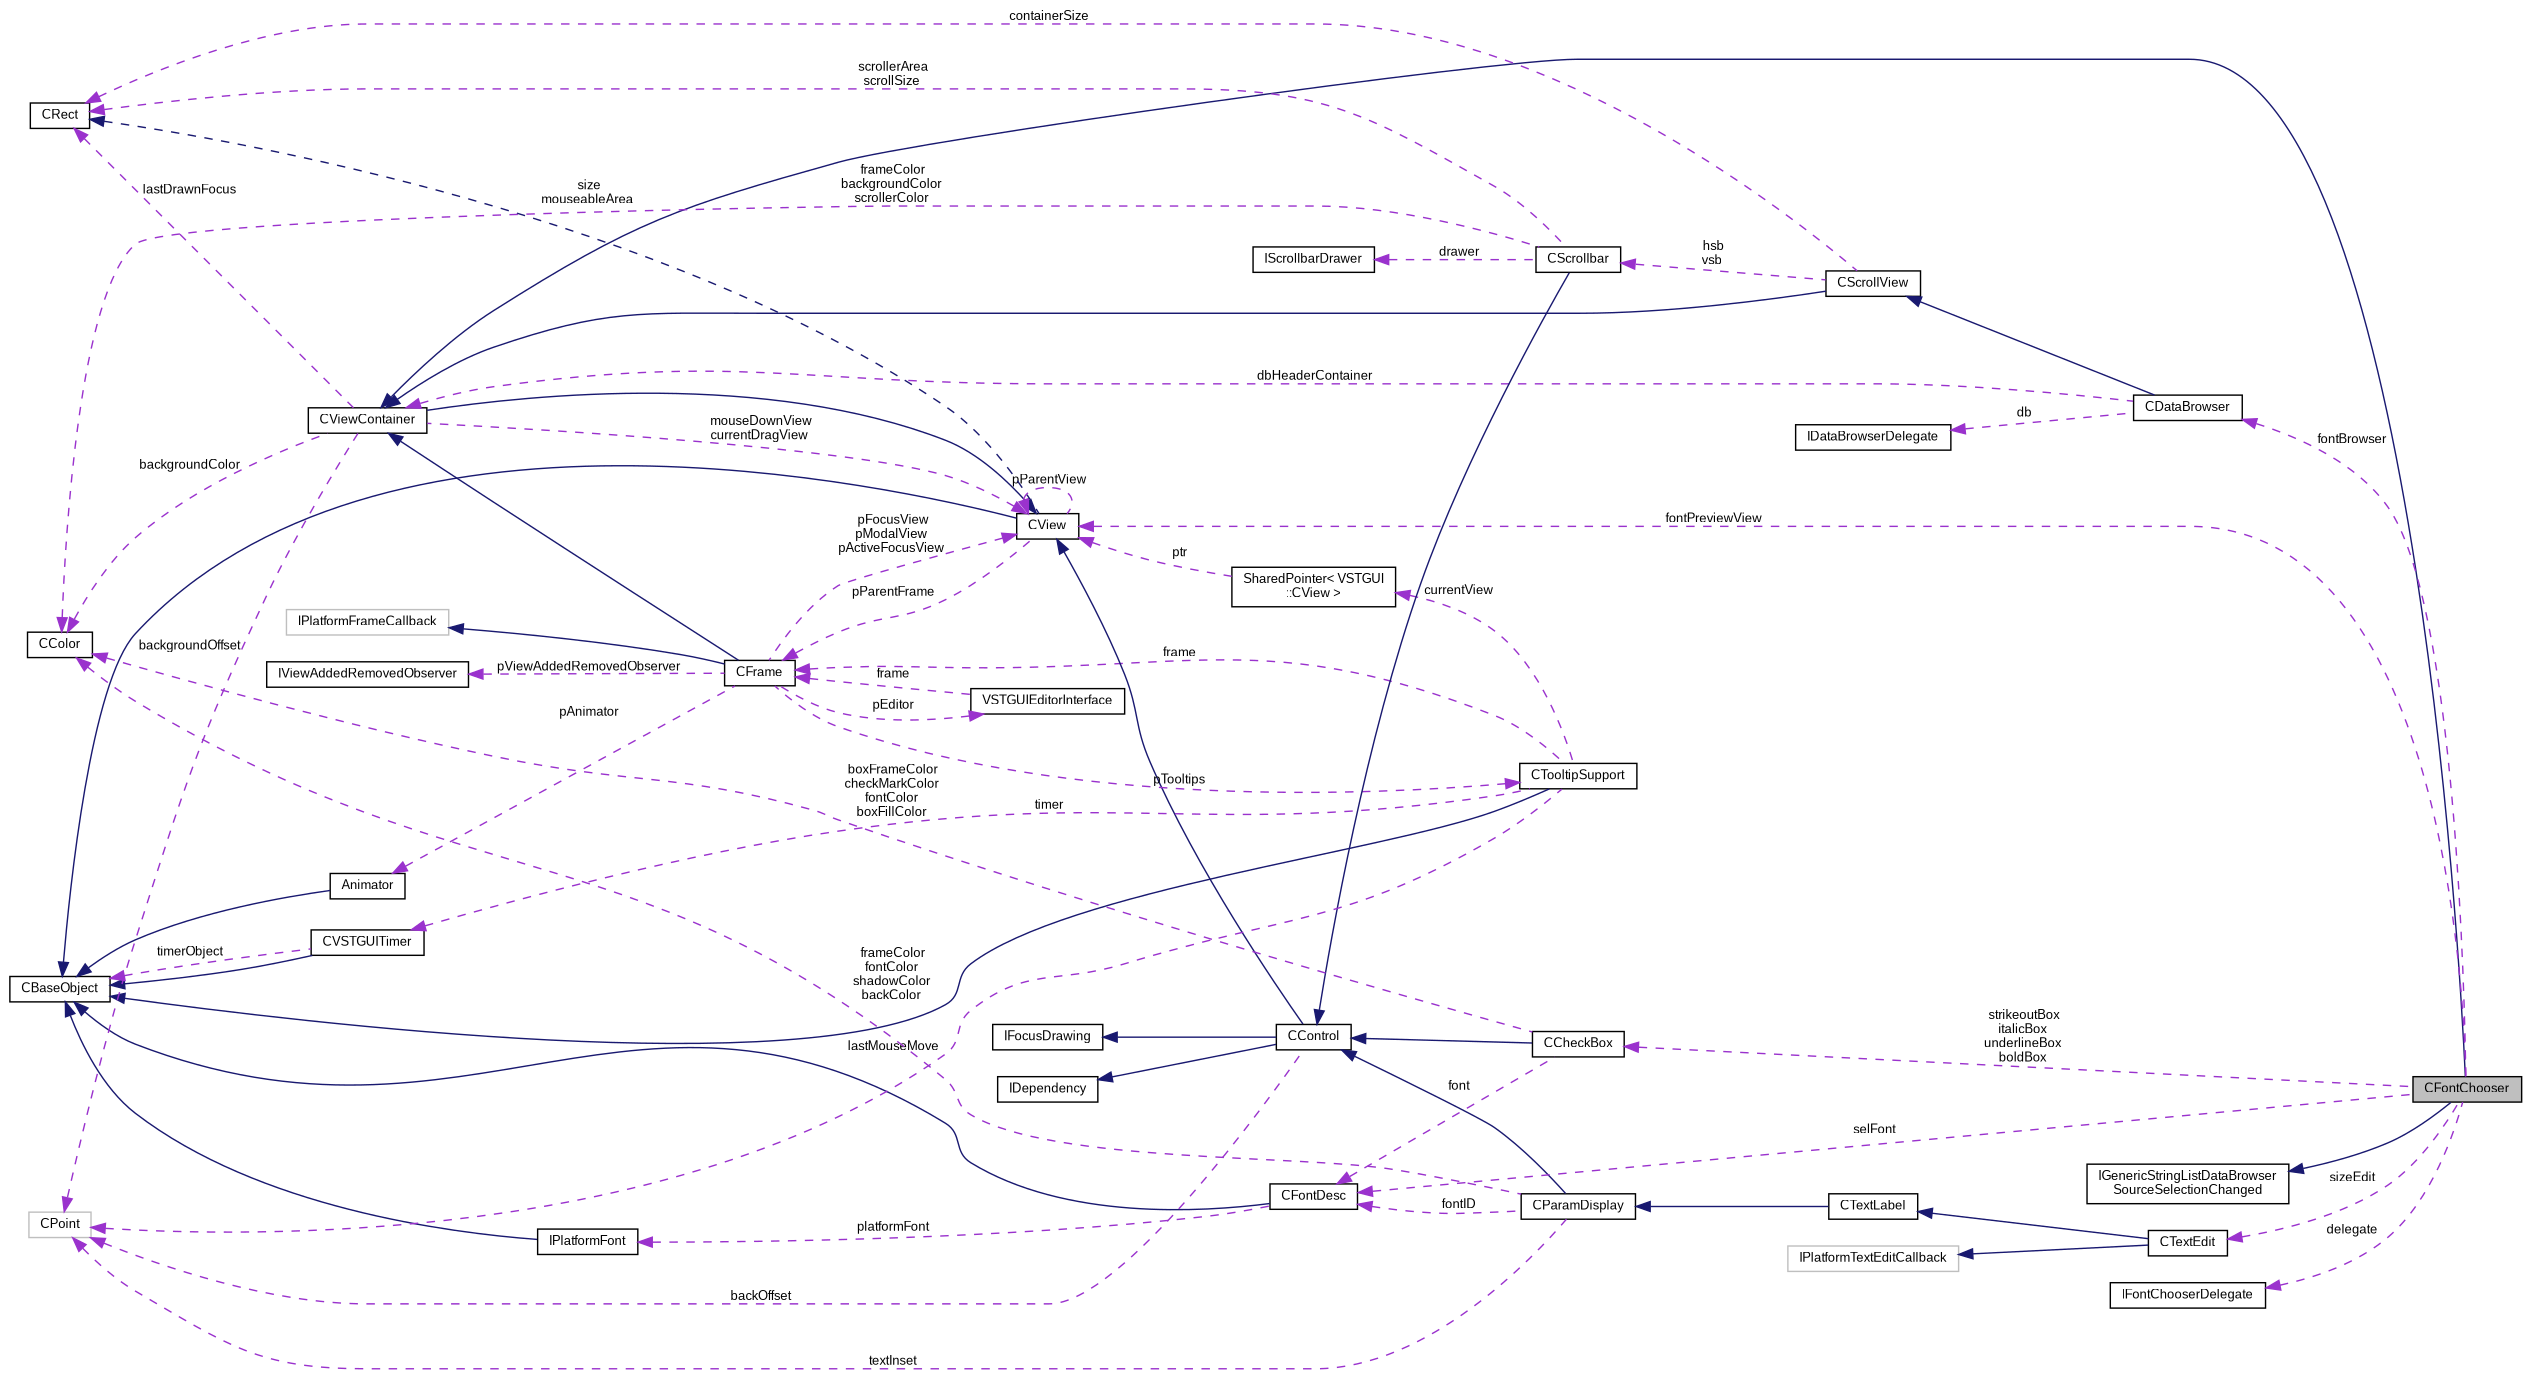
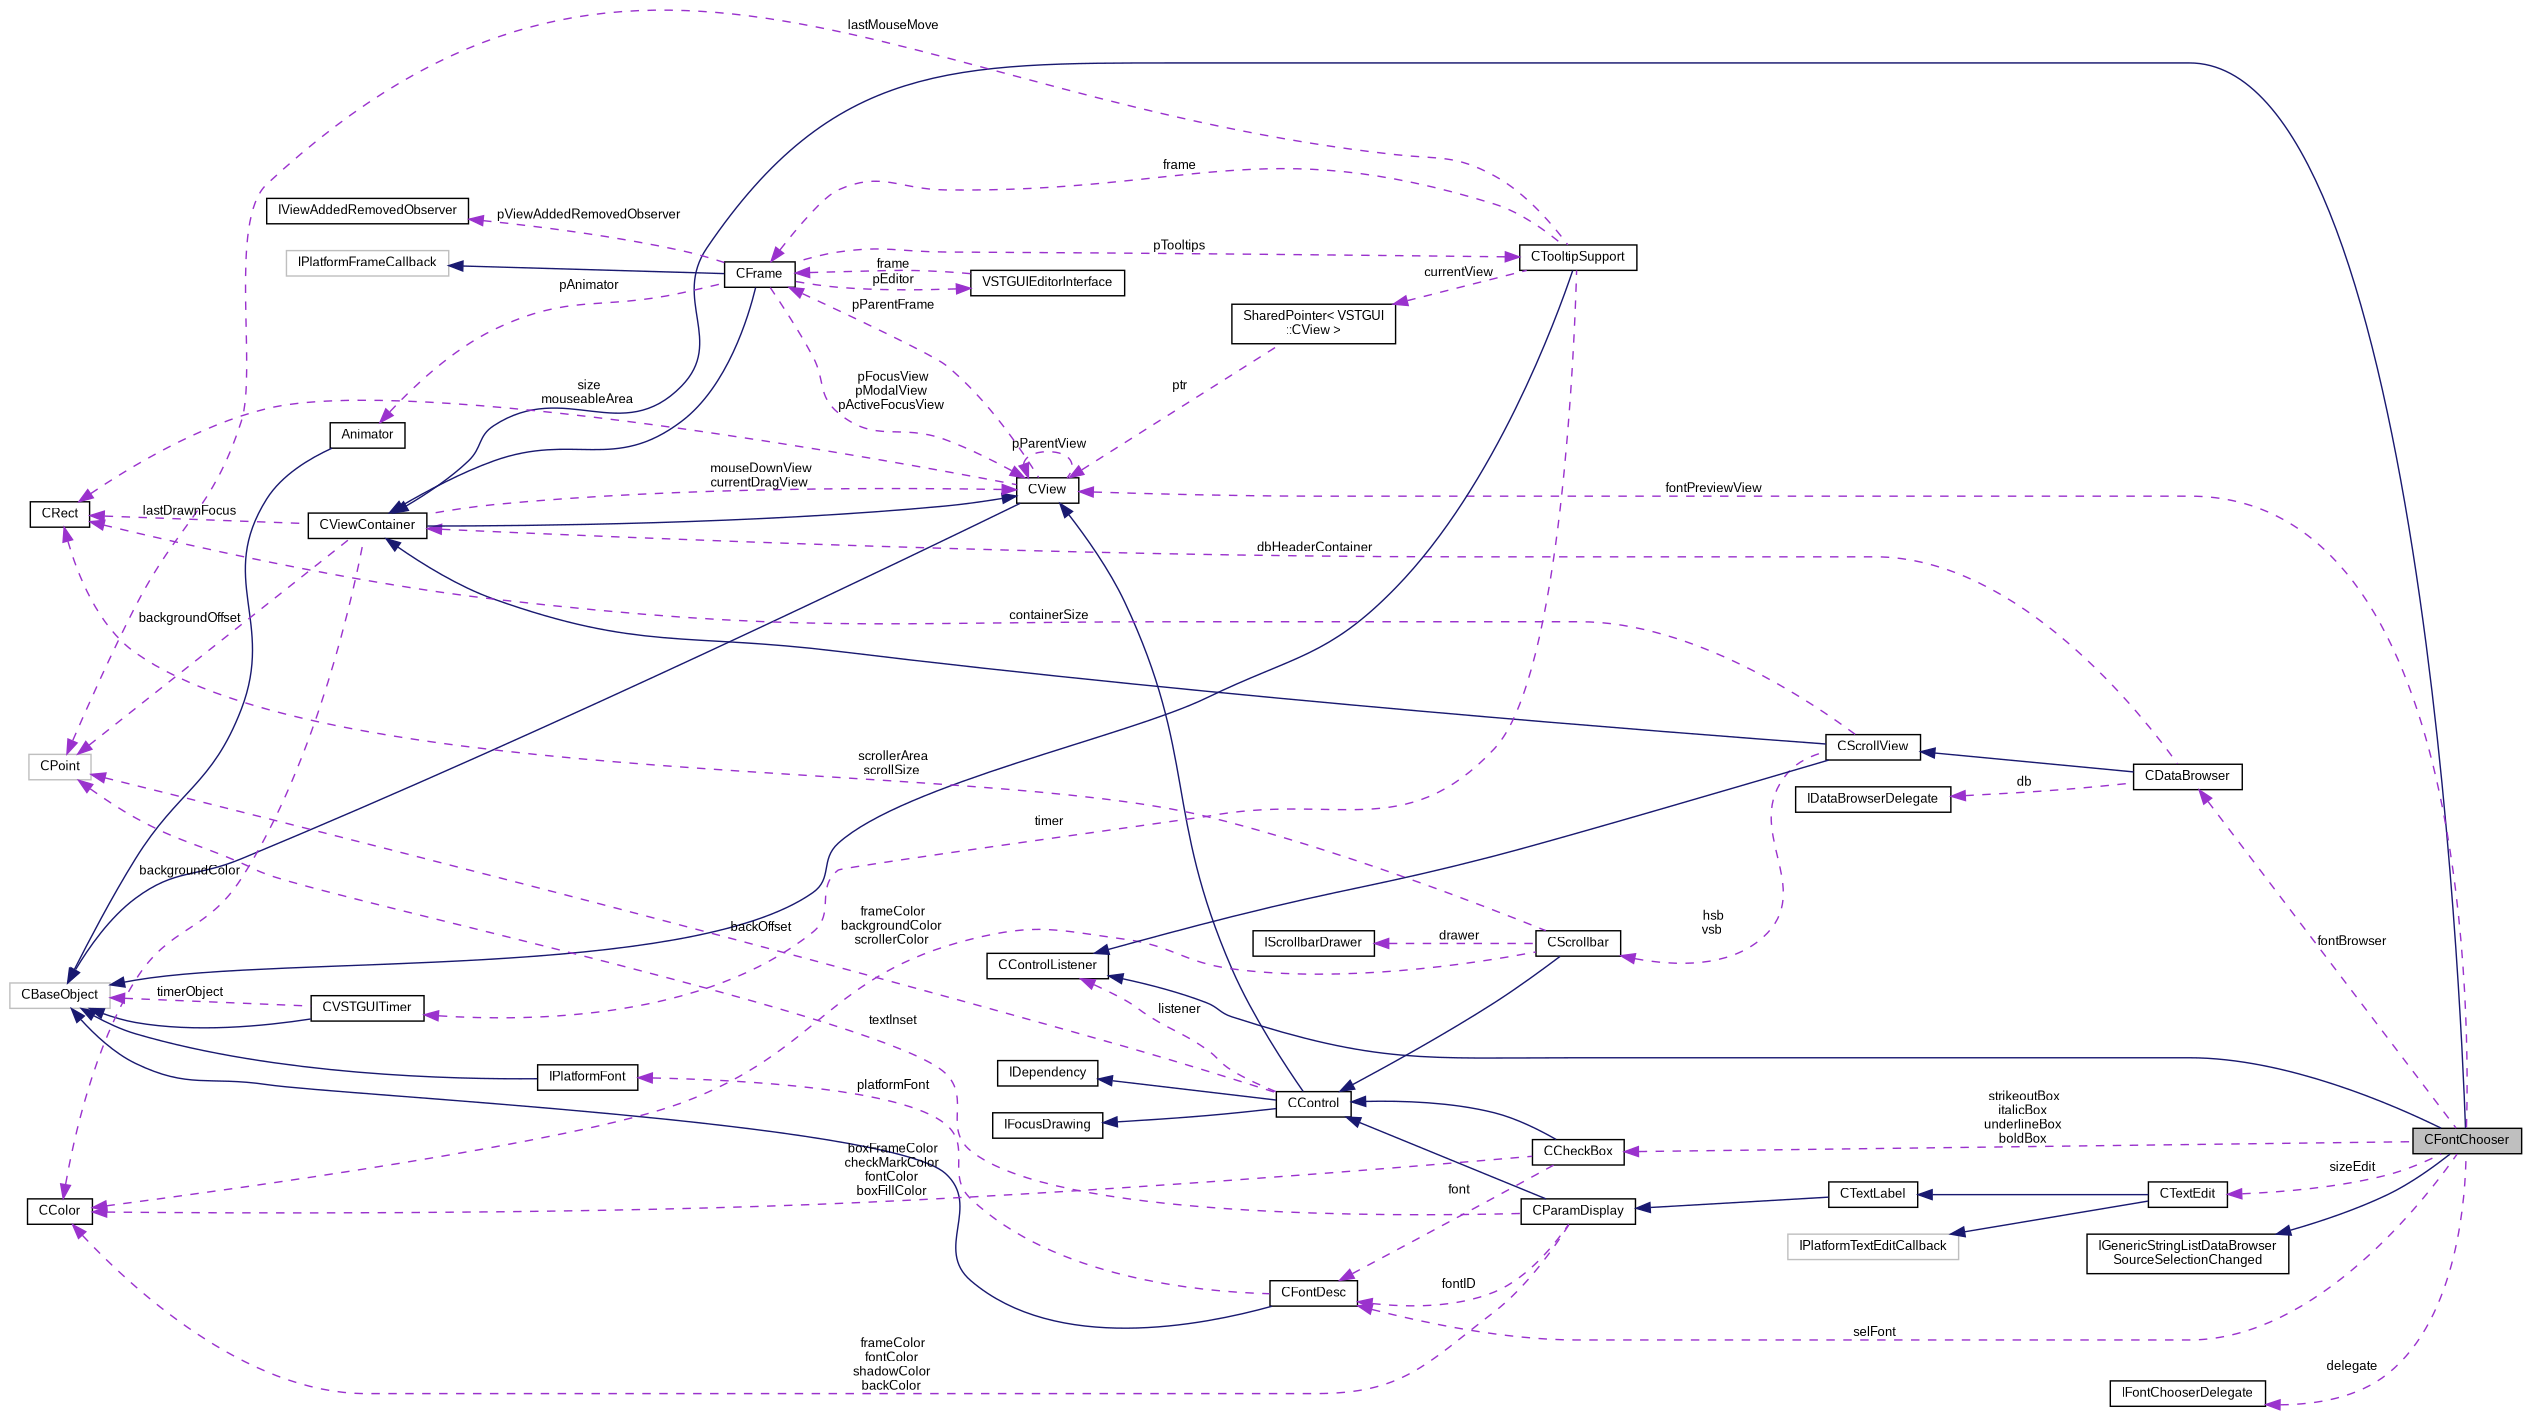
edge "CView" -> "CRect": color midnightblue -> darkorchid3
node "CControlListener": added
node "CBaseObject": color black -> grey75
